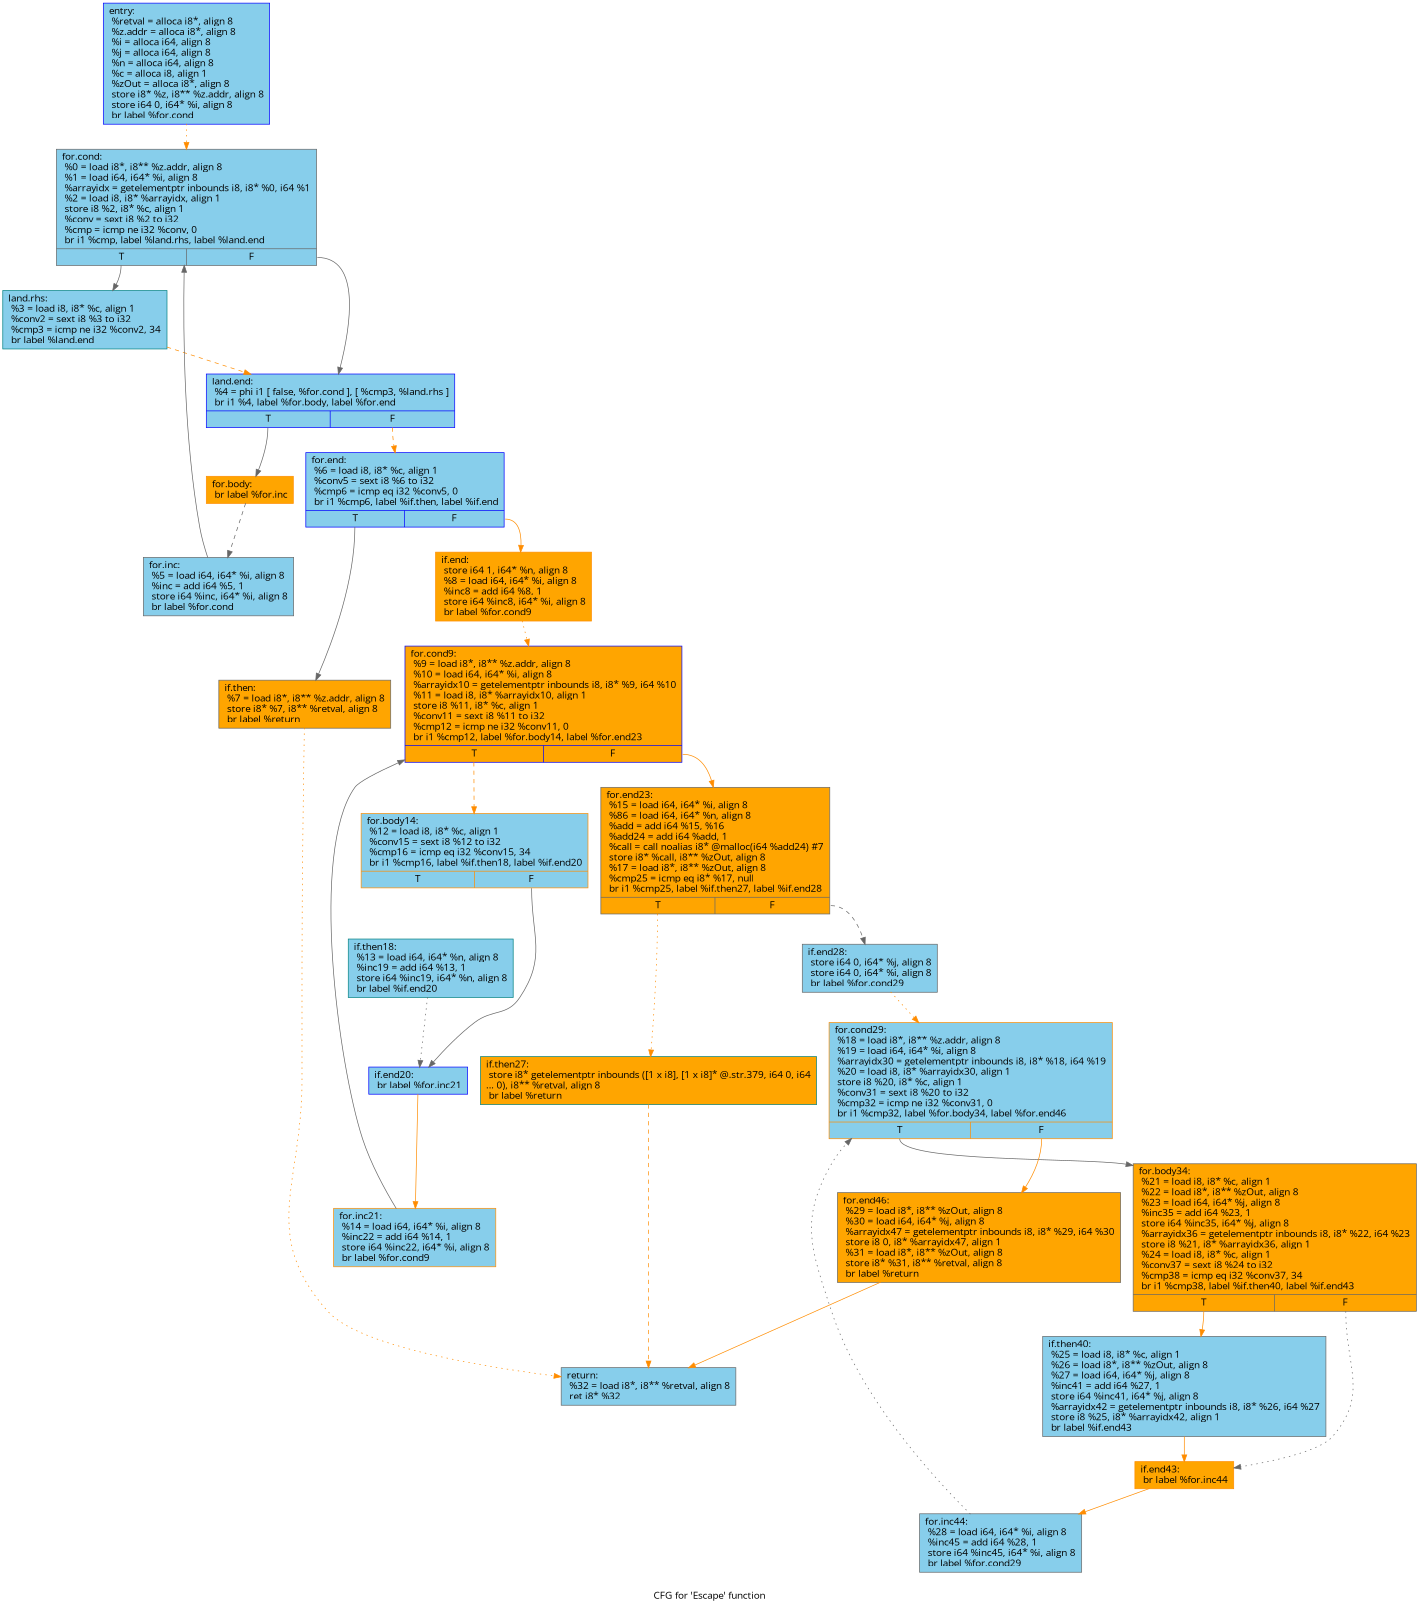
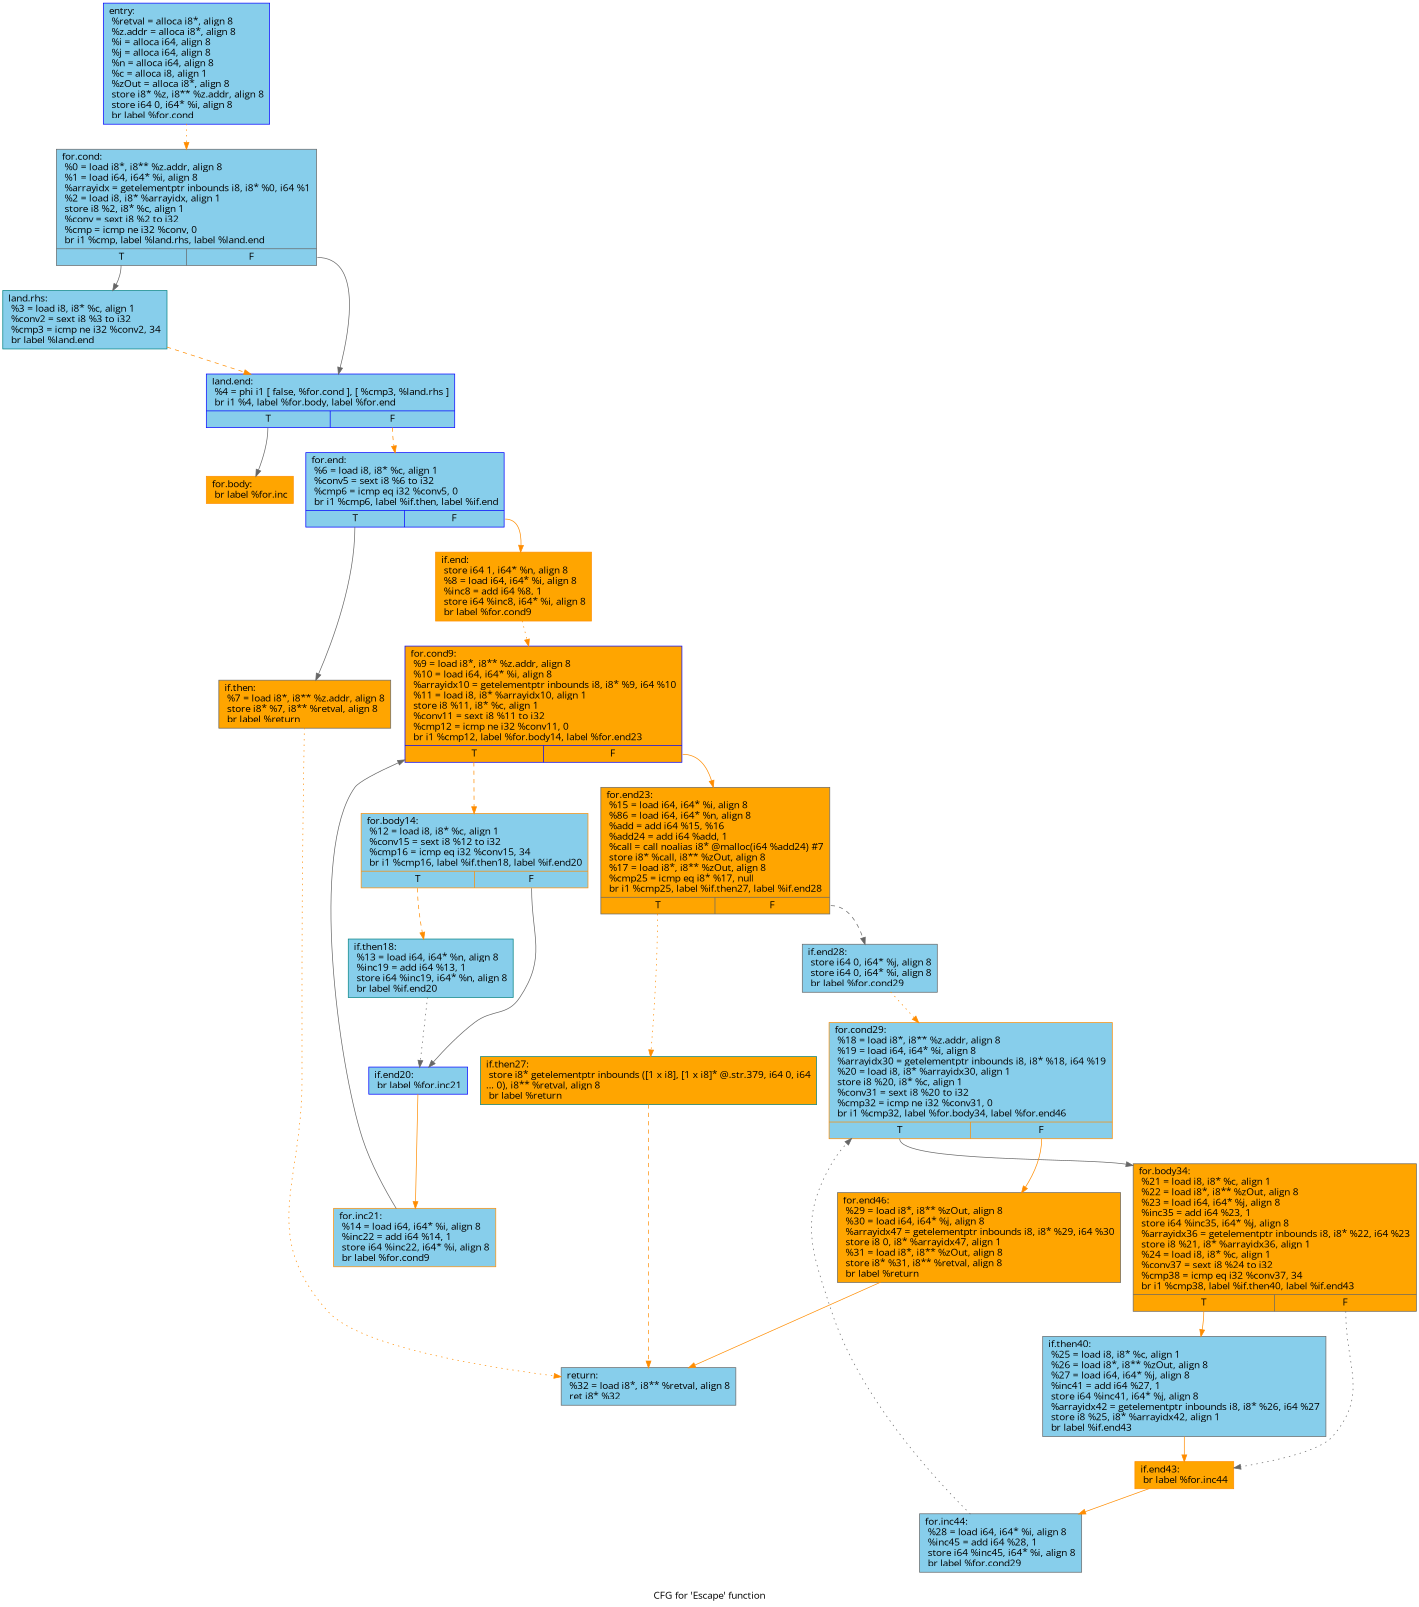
node "for.inc:": removed
edge "for.body14:" -> "if.then18:": added
